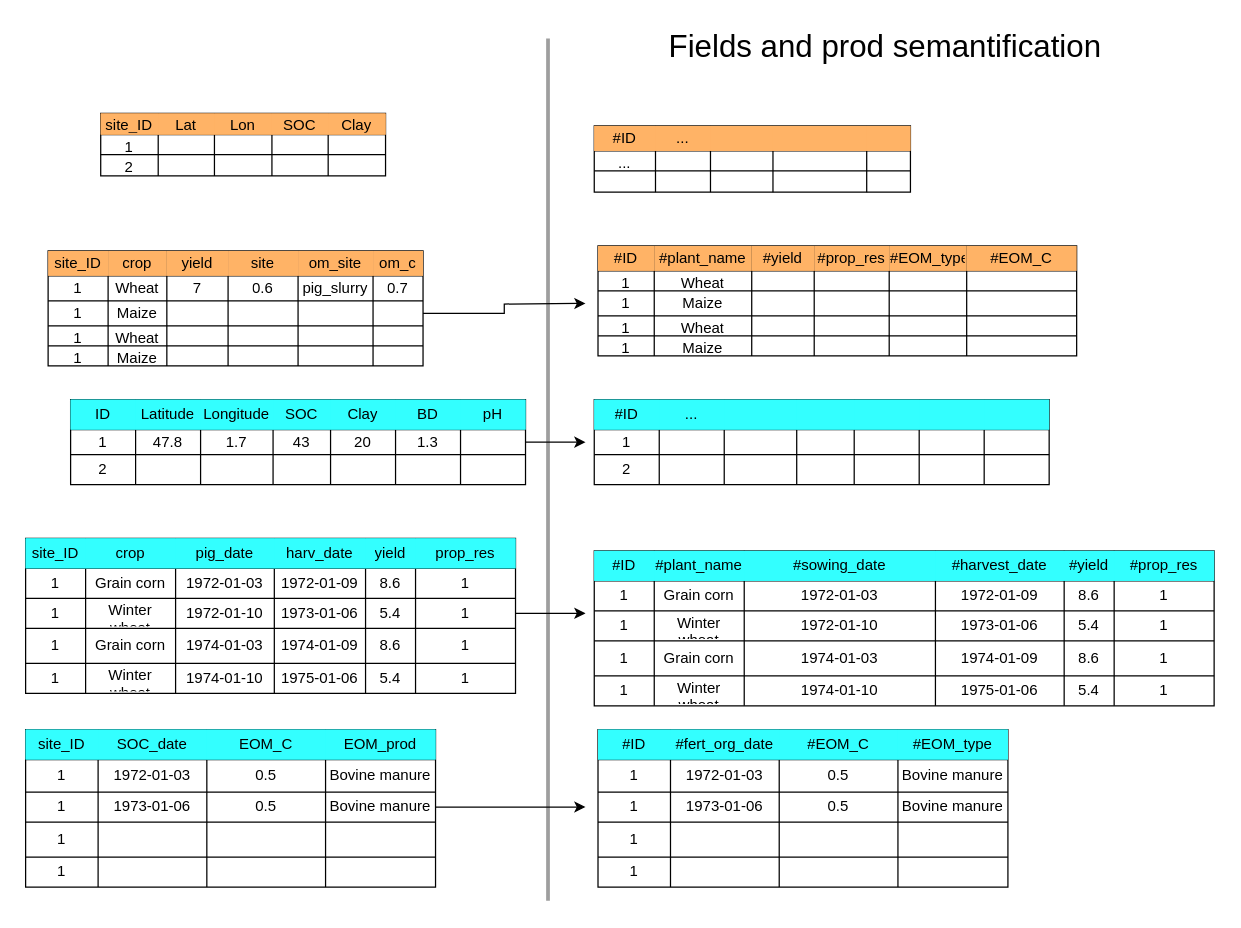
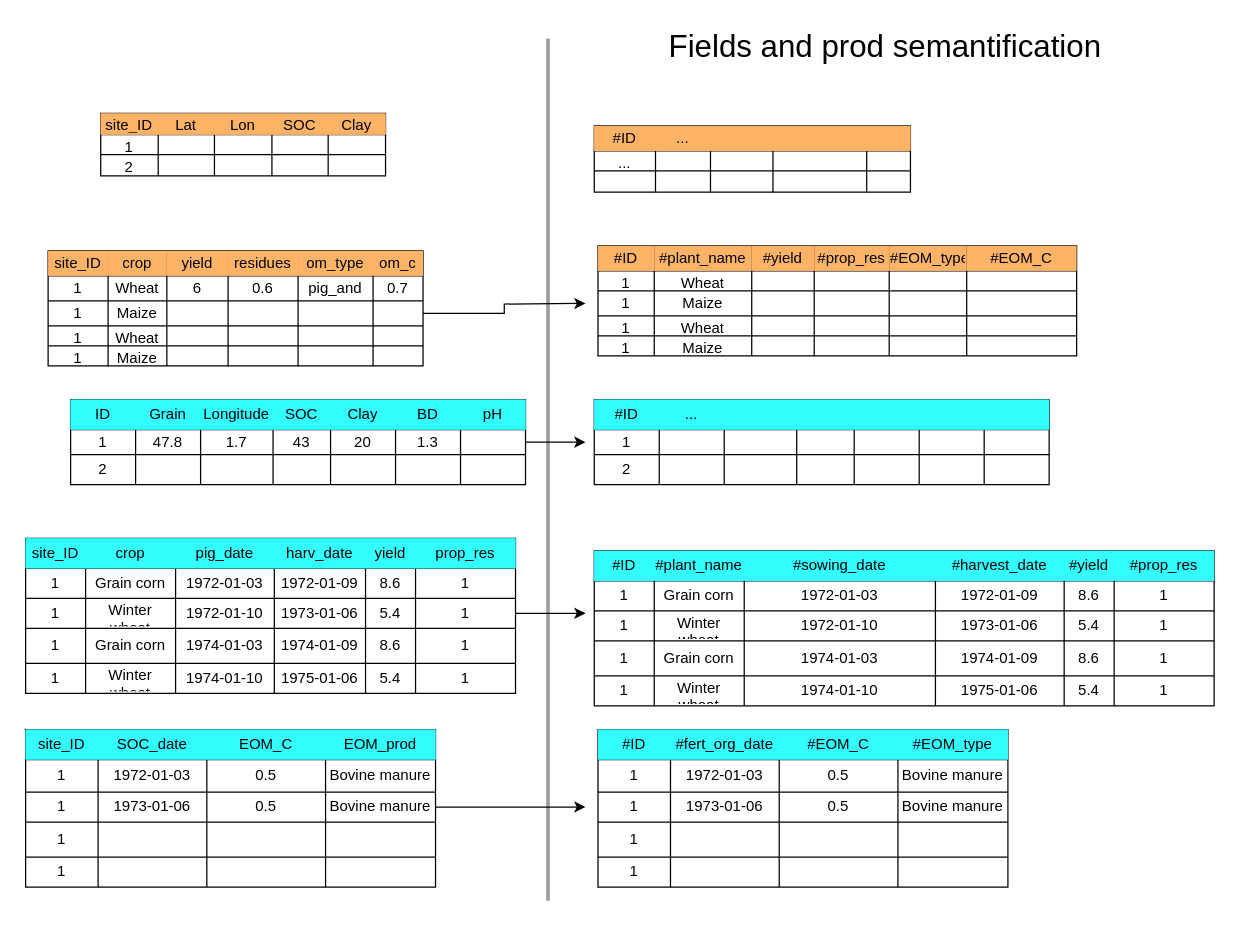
node "site": label "site" -> "residues"
node "om_site": label "om_site" -> "om_type"
node "7": label "7" -> "6"
node "pig_slurry": label "pig_slurry" -> "pig_and"
node "Latitude": label "Latitude" -> "Grain"
